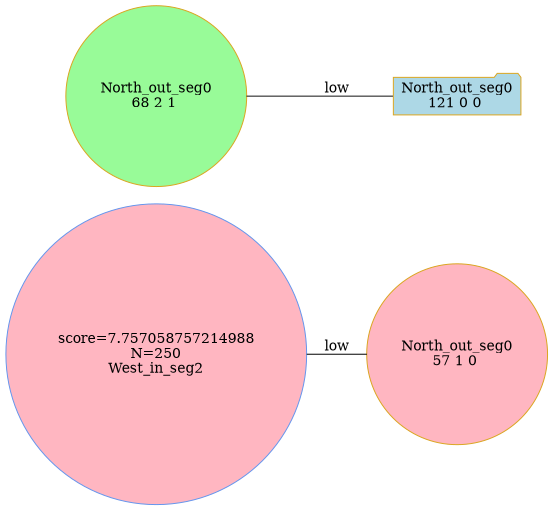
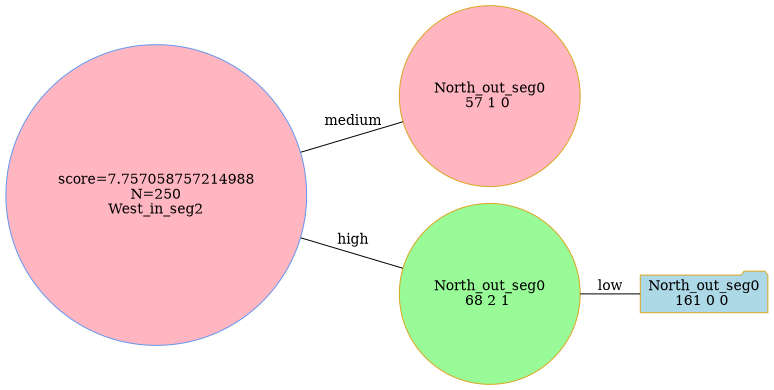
node "North_out_seg0 121 0 0": label "North_out_seg0 121 0 0" -> "North_out_seg0 161 0 0"
edge "score=7.757058757214988 N=250 West_in_seg2" -- "North_out_seg0 68 2 1": added, label "high"
edge "score=7.757058757214988 N=250 West_in_seg2" -- "North_out_seg0 57 1 0": label "low" -> "medium"
